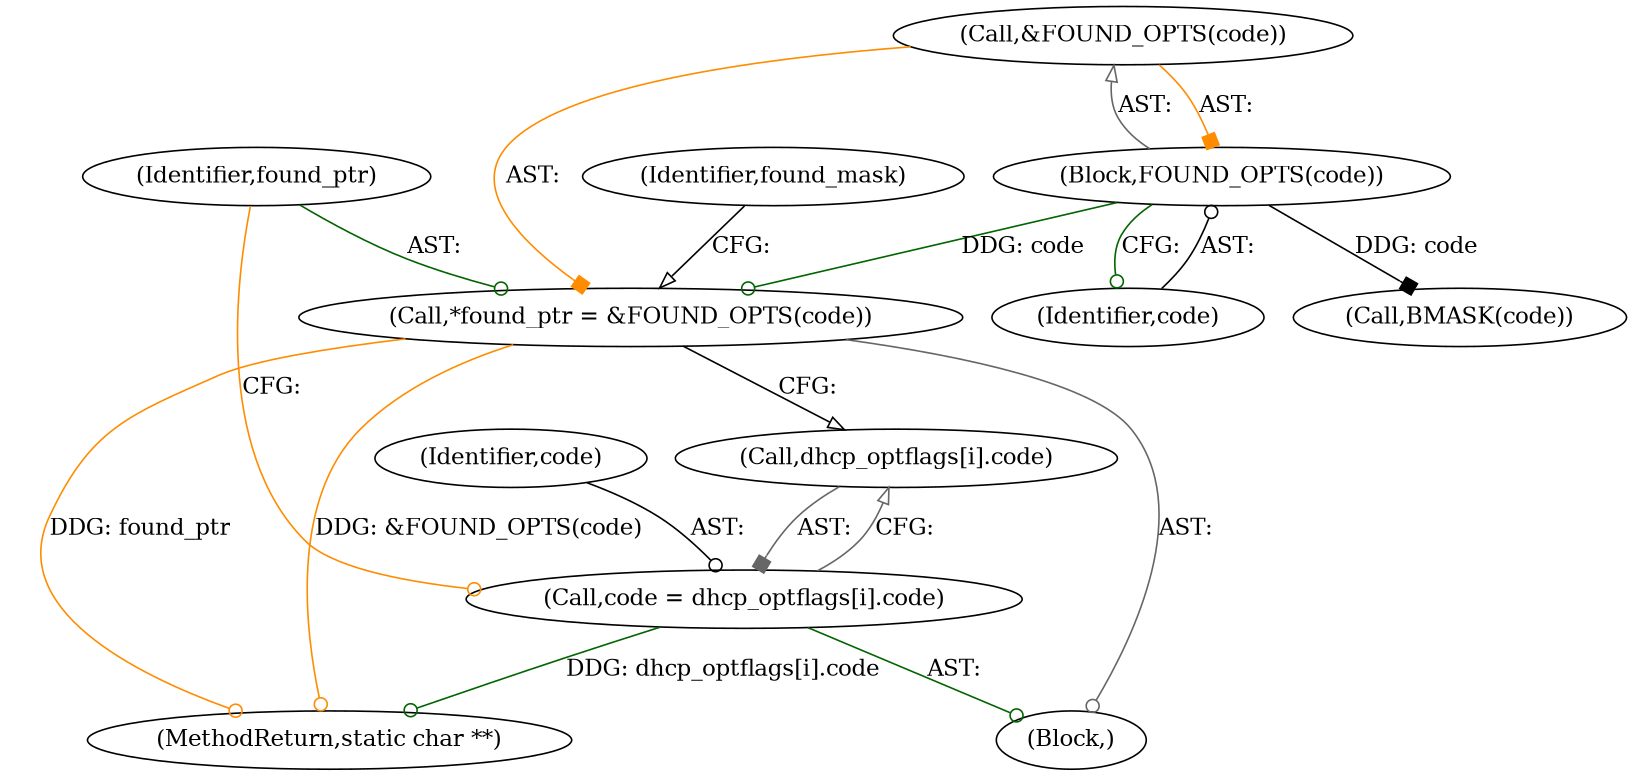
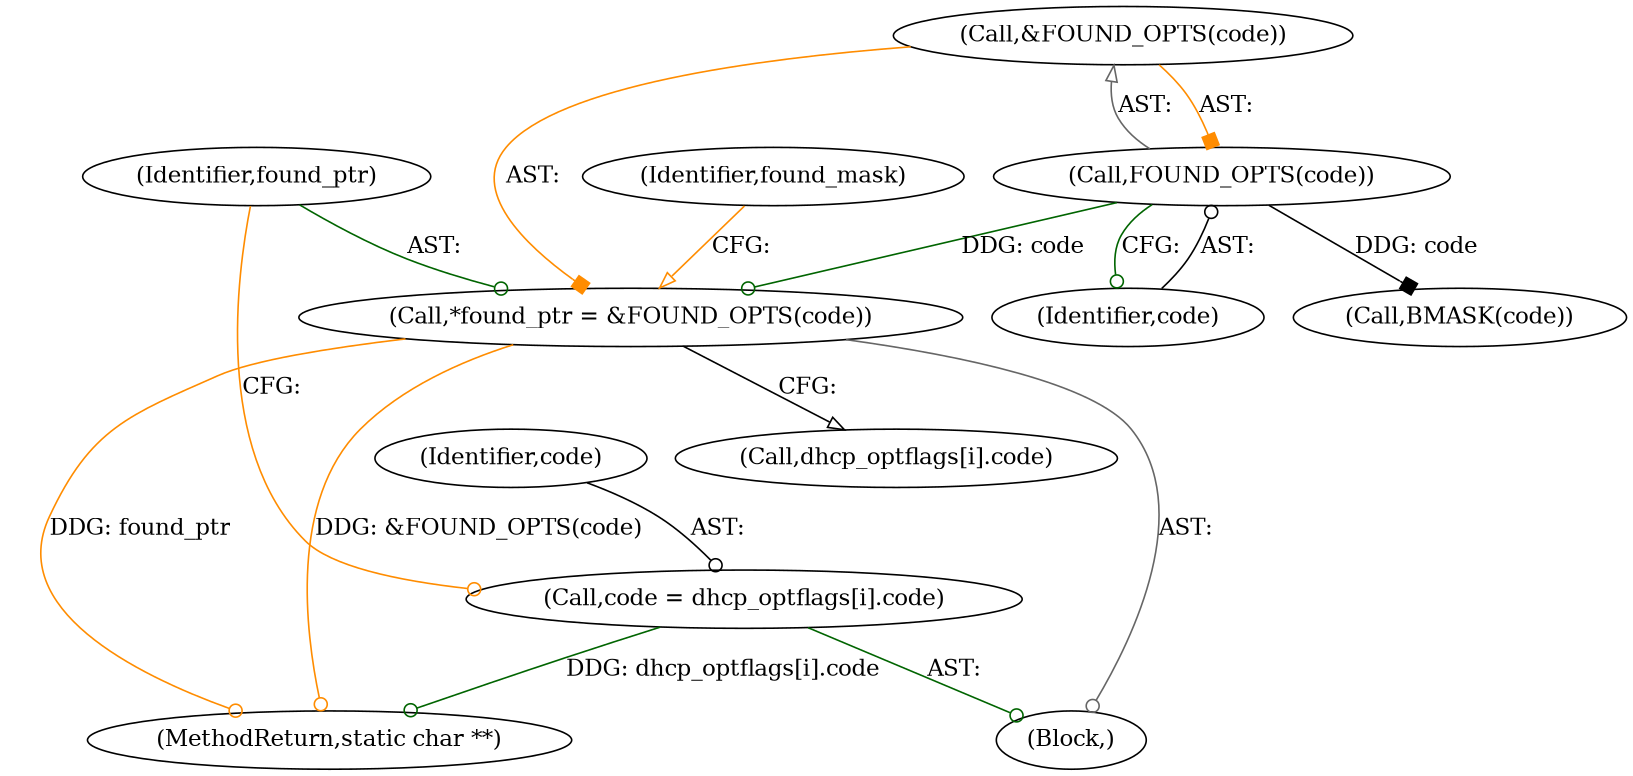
node "(Block,FOUND_OPTS(code))": label "(Block,FOUND_OPTS(code))" -> "(Call,FOUND_OPTS(code))"
edge "(Identifier,found_mask)" -> "(Call,*found_ptr = &FOUND_OPTS(code))": color black -> darkorange
edge "(Call,dhcp_optflags[i].code)" -> "(Call,code = dhcp_optflags[i].code)": removed, label "AST:"
edge "(Call,code = dhcp_optflags[i].code)" -> "(Call,dhcp_optflags[i].code)": removed, label "CFG:"
